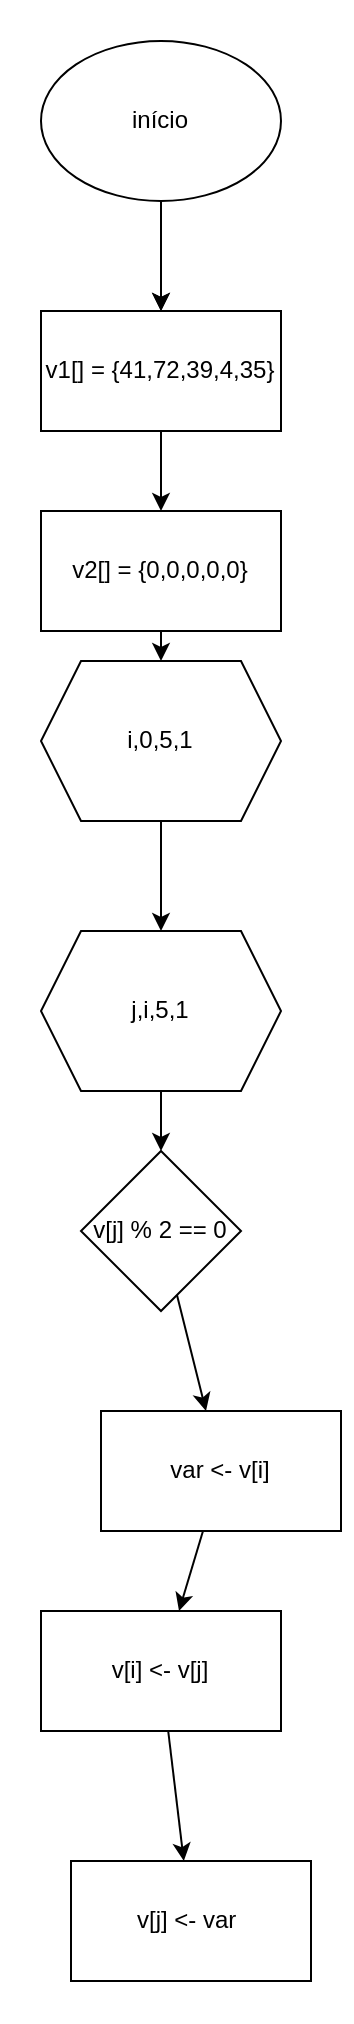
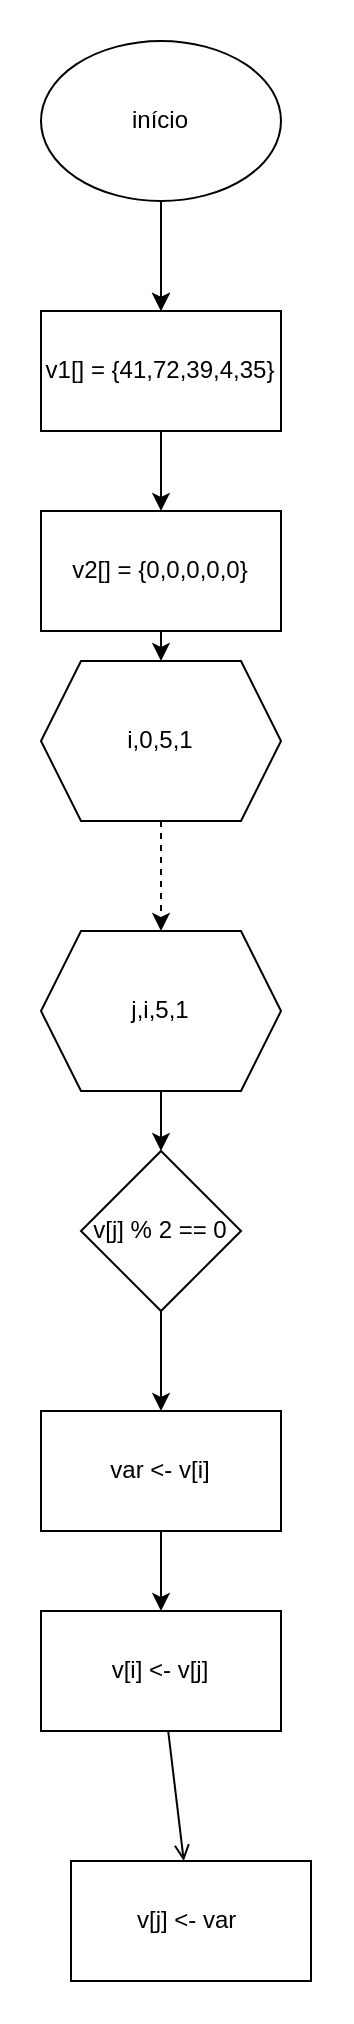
edge "i,0,5,1" -> "j,i,5,1": style solid -> dashed
node "var <- v[i]": moved (221, 1471) -> (161, 1471)
edge "v[i] <- v[j]" -> "v[j] <- var": arrowhead classic -> open
